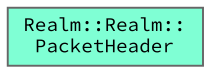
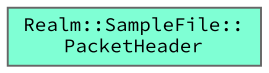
node "Realm::Realm:: PacketHeader": label "Realm::Realm:: PacketHeader" -> "Realm::SampleFile:: PacketHeader"
